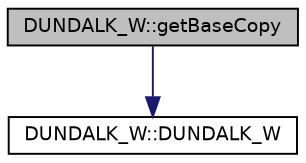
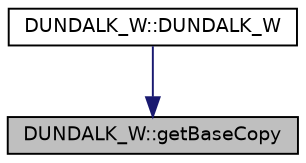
edge "DUNDALK_W::getBaseCopy" -> "DUNDALK_W::DUNDALK_W": reversed
